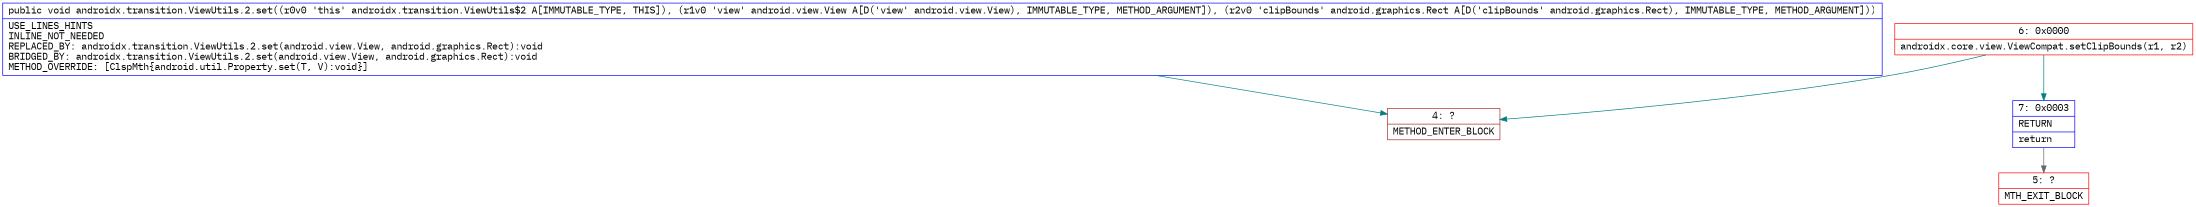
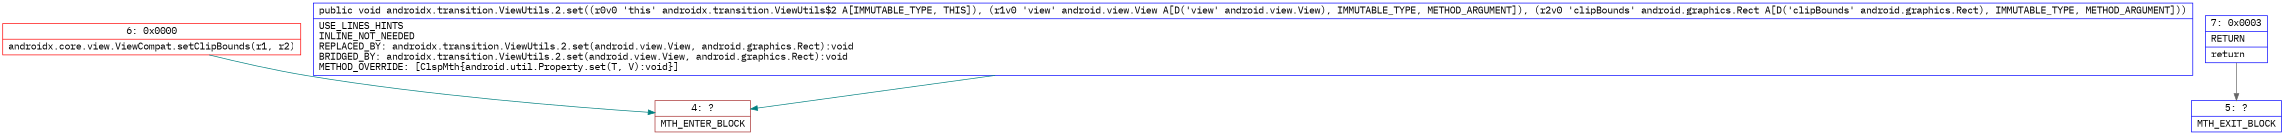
edge "6: 0x0000" -> "7: 0x0003": removed
node "4: ?": text "METHOD_ENTER_BLOCK" -> "MTH_ENTER_BLOCK"
node "5: ?": color red -> blue
